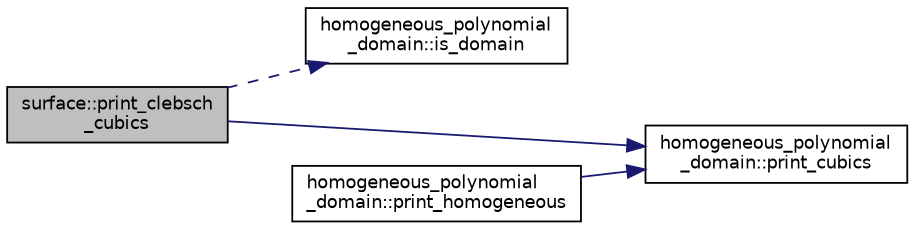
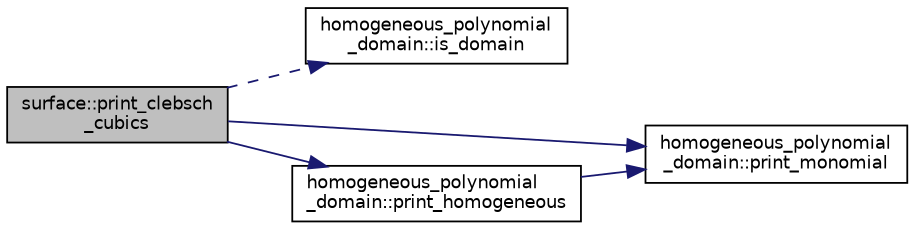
edge "surface::print_clebsch _cubics" -> "homogeneous_polynomial _domain::print_homogeneous": added
node "homogeneous_polynomial _domain::print_cubics": label "homogeneous_polynomial _domain::print_cubics" -> "homogeneous_polynomial _domain::print_monomial"
